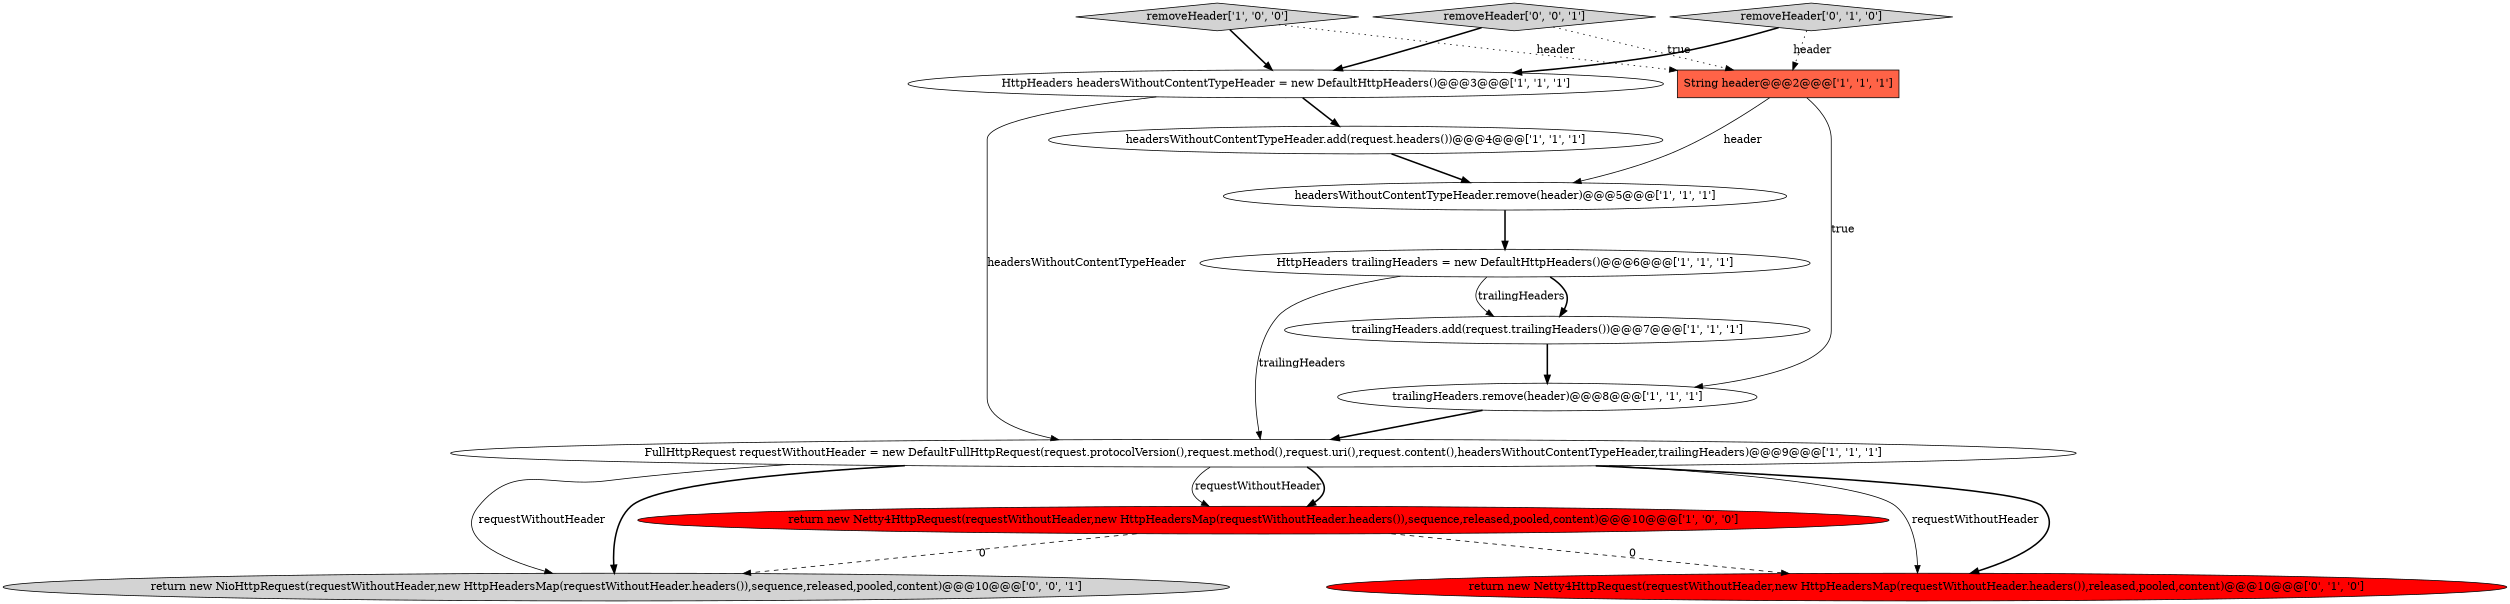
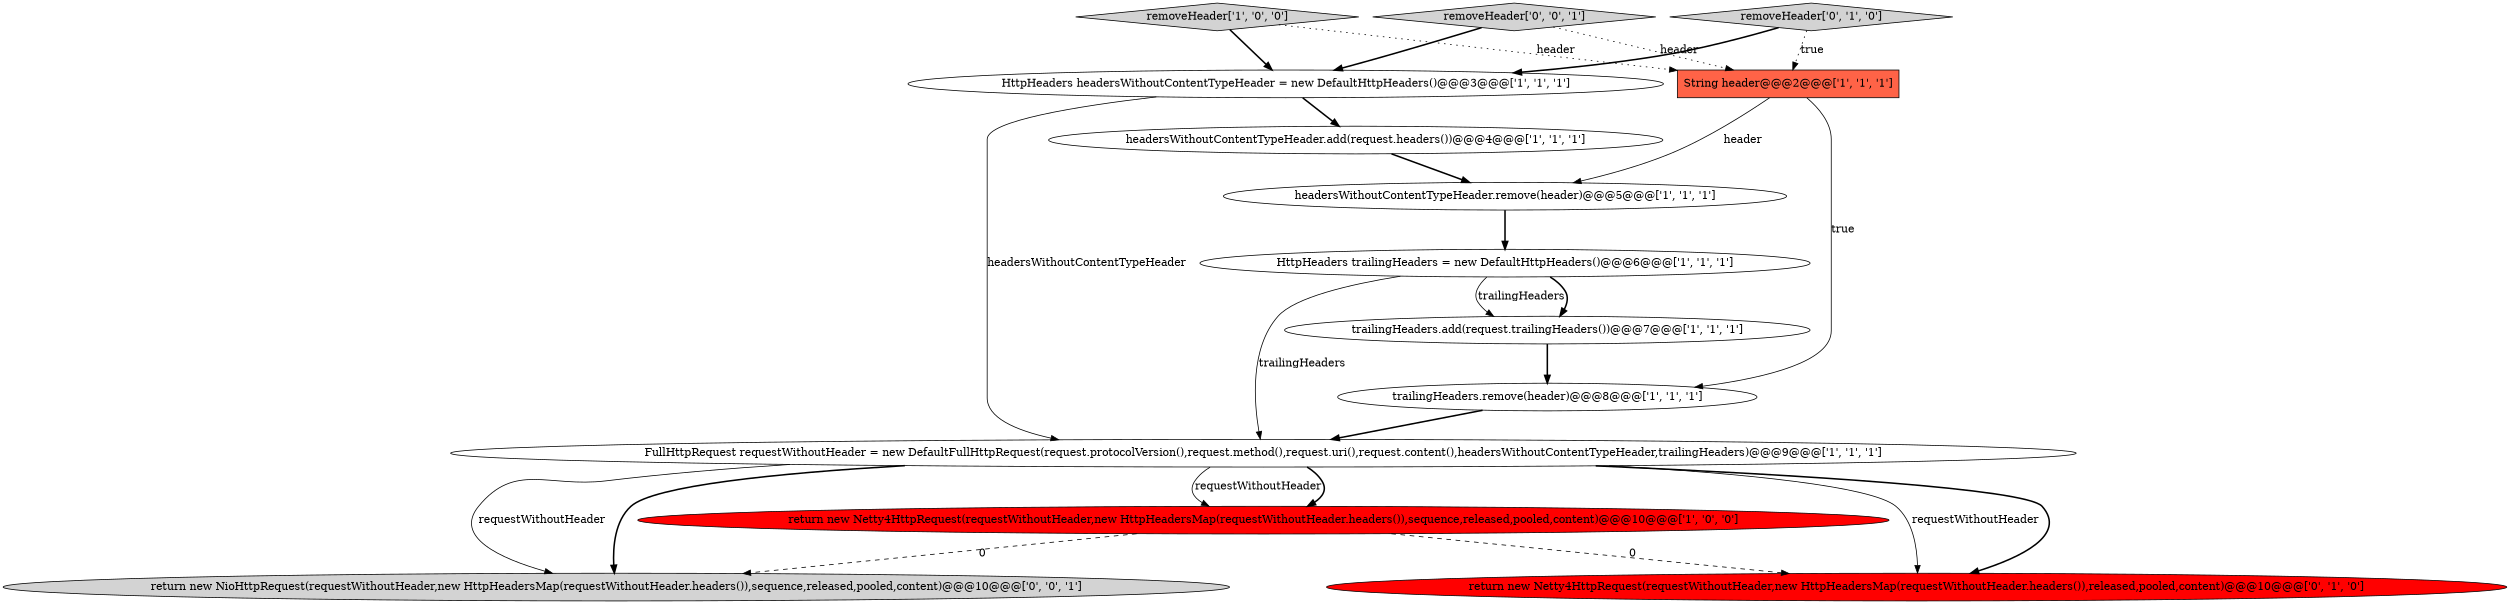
edge "removeHeader['0', '0', '1']" -> "String header@@@2@@@['1', '1', '1']": label "true" -> "header"
edge "removeHeader['0', '1', '0']" -> "String header@@@2@@@['1', '1', '1']": label "header" -> "true"
